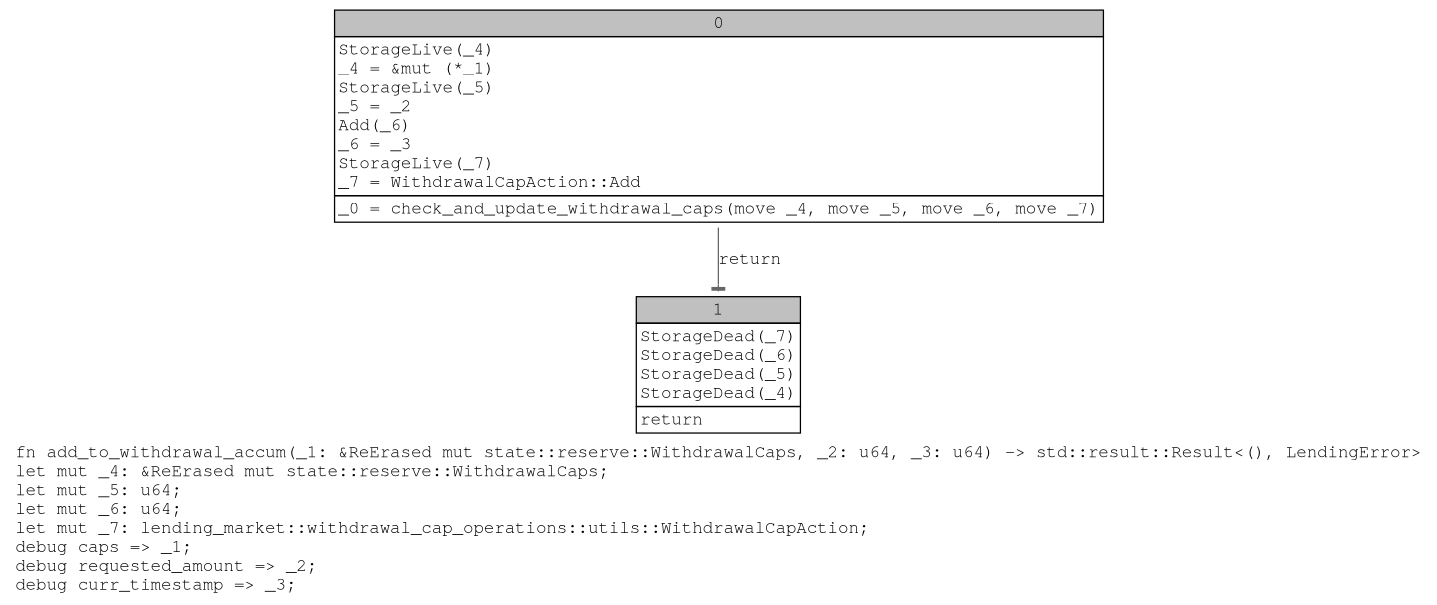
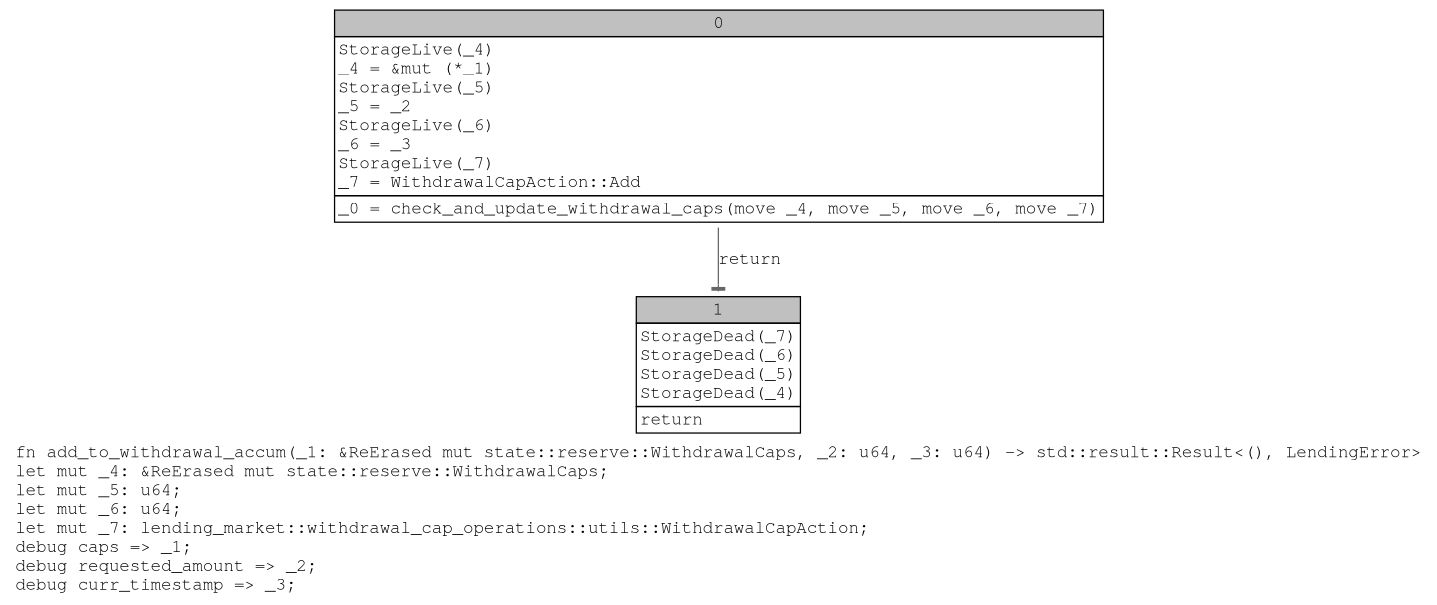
node "0": text "Add(_6)" -> "StorageLive(_6)"
